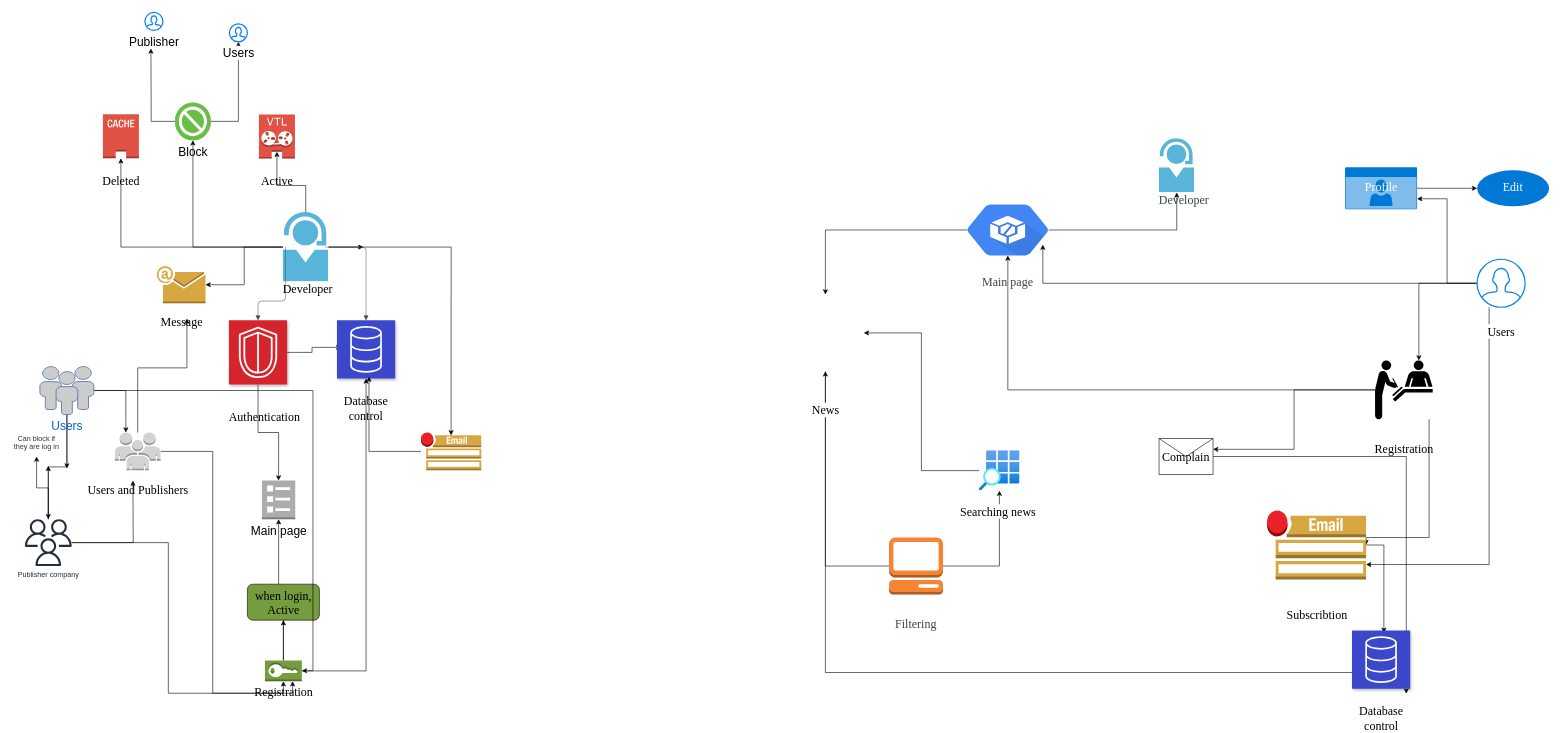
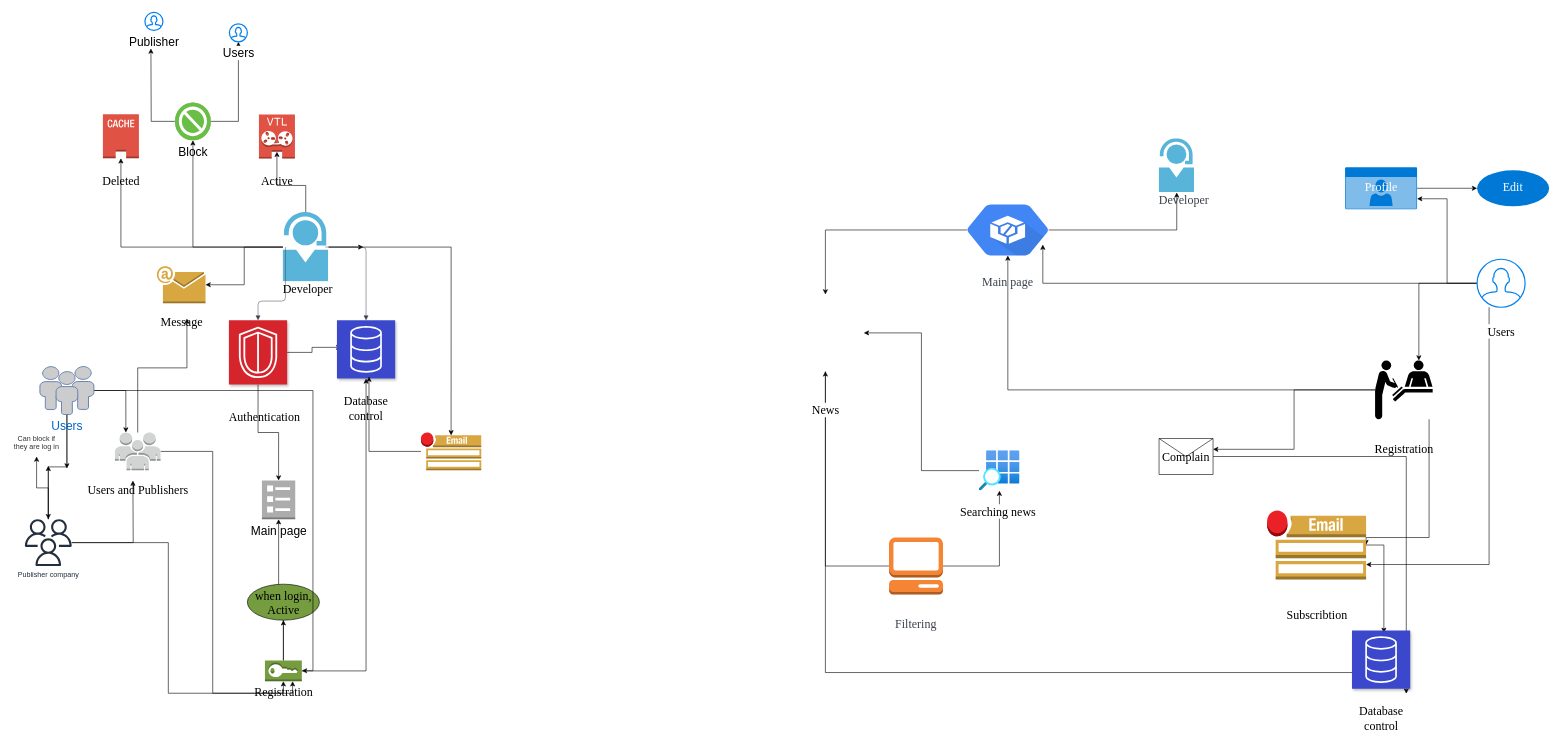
node "when login, Active": shape rounded rectangle -> ellipse
